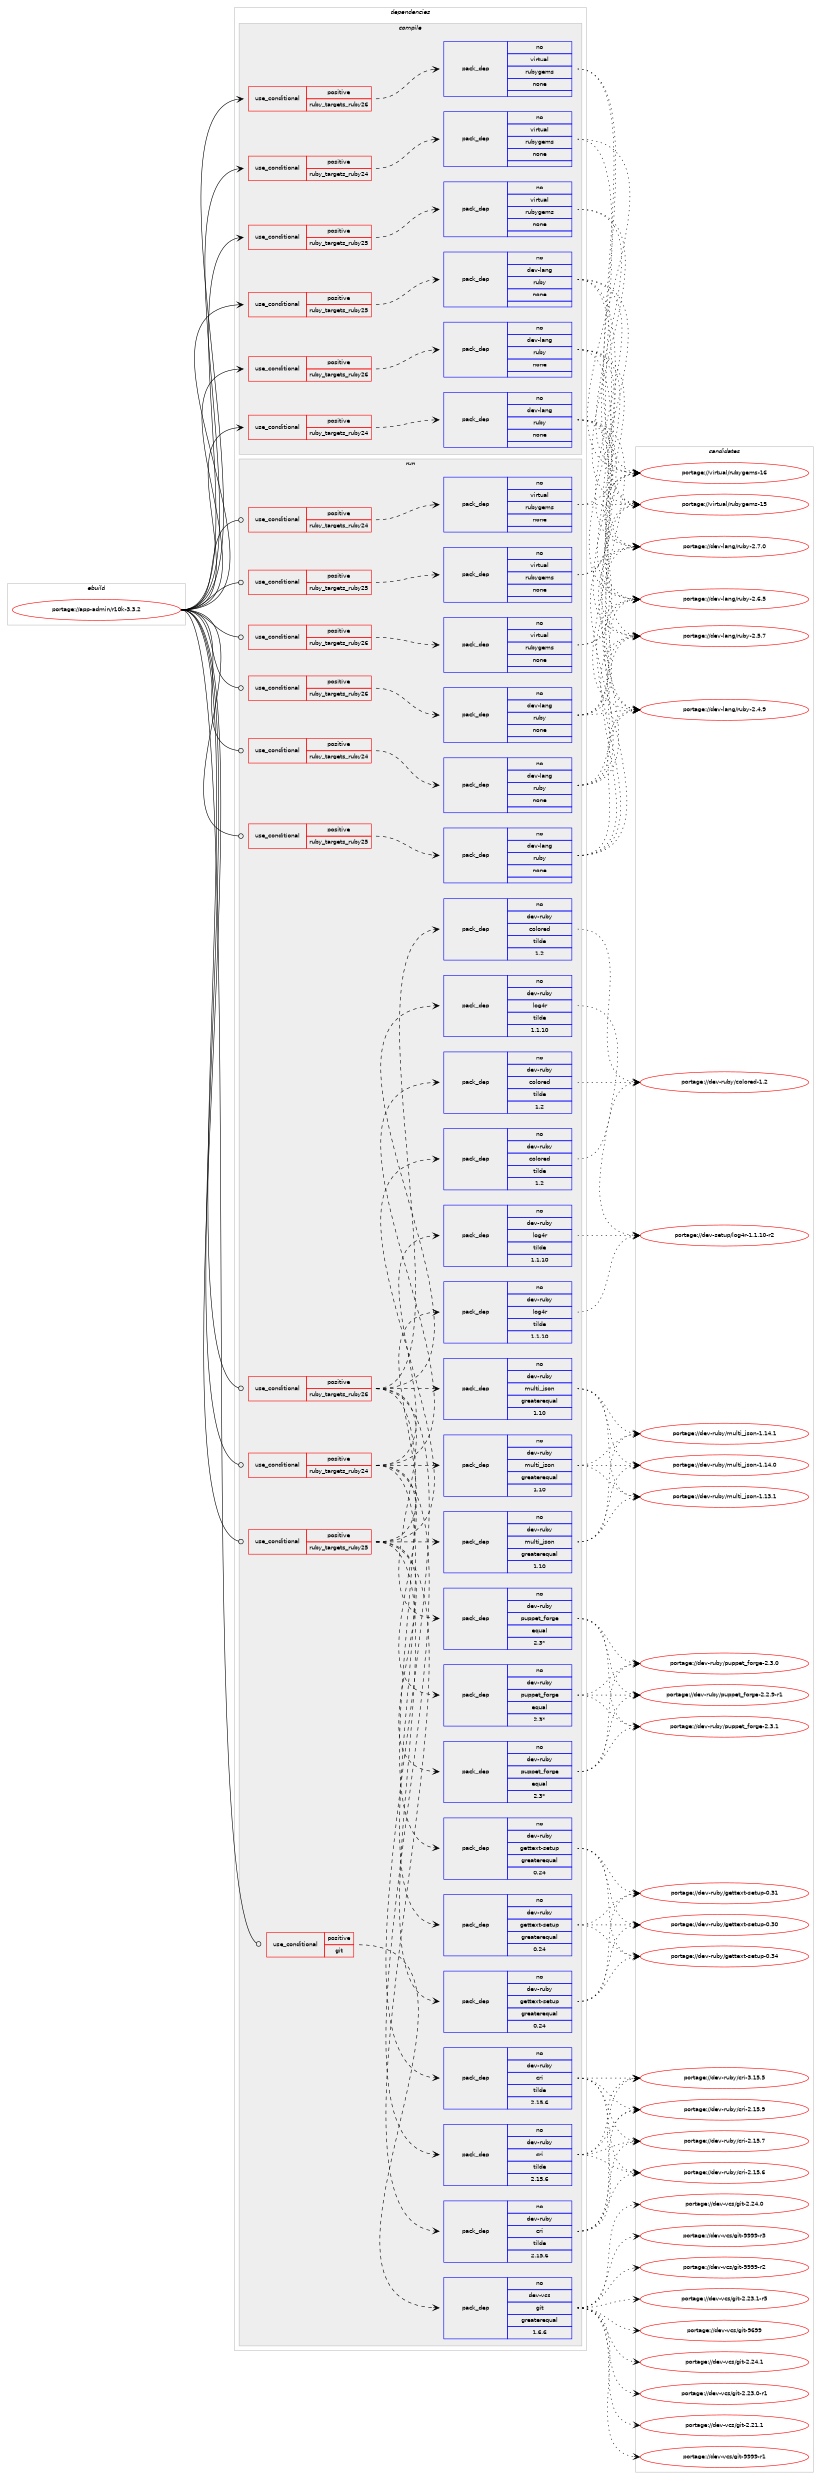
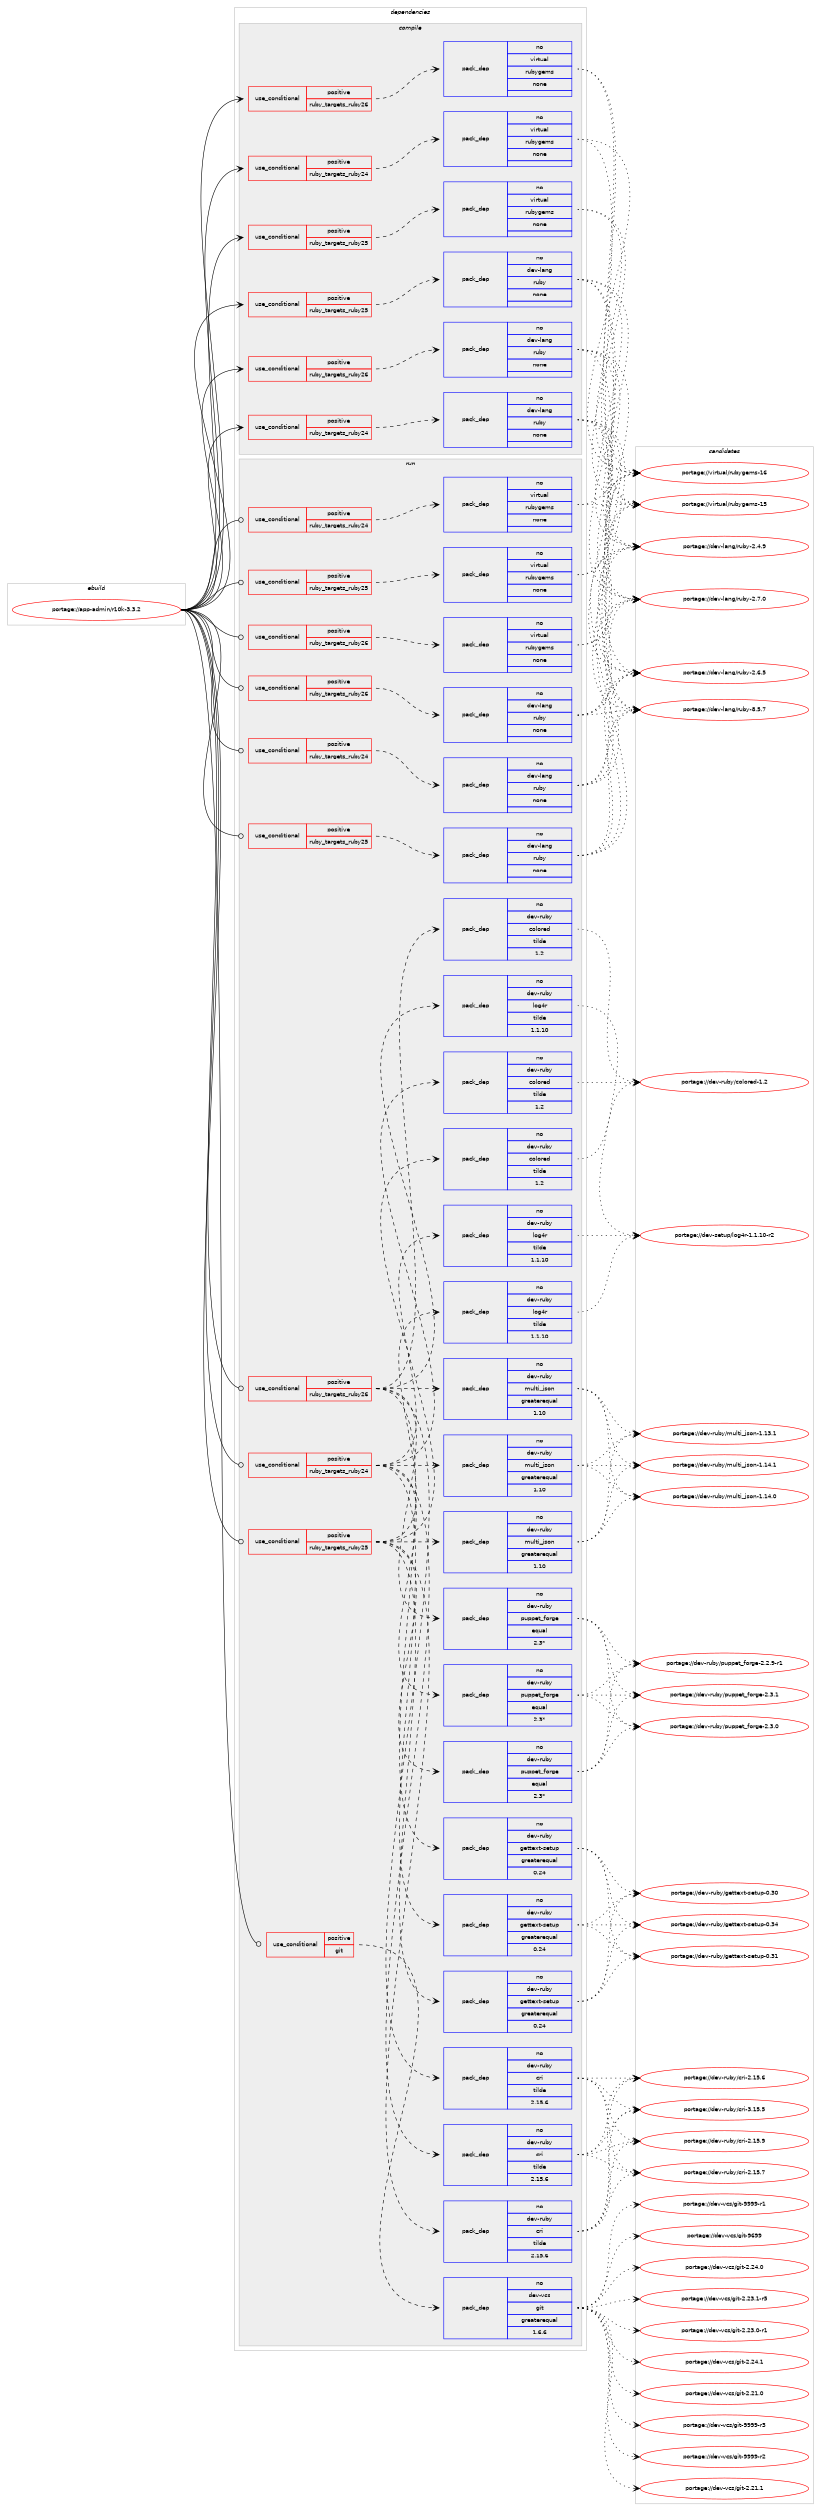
node "portage://dev-lang/ruby-2.5.7": label "portage://dev-lang/ruby-2.5.7" -> "portage://dev-lang/ruby-8.5.7"
node "portage://dev-vcs/git-2.21.0": added
